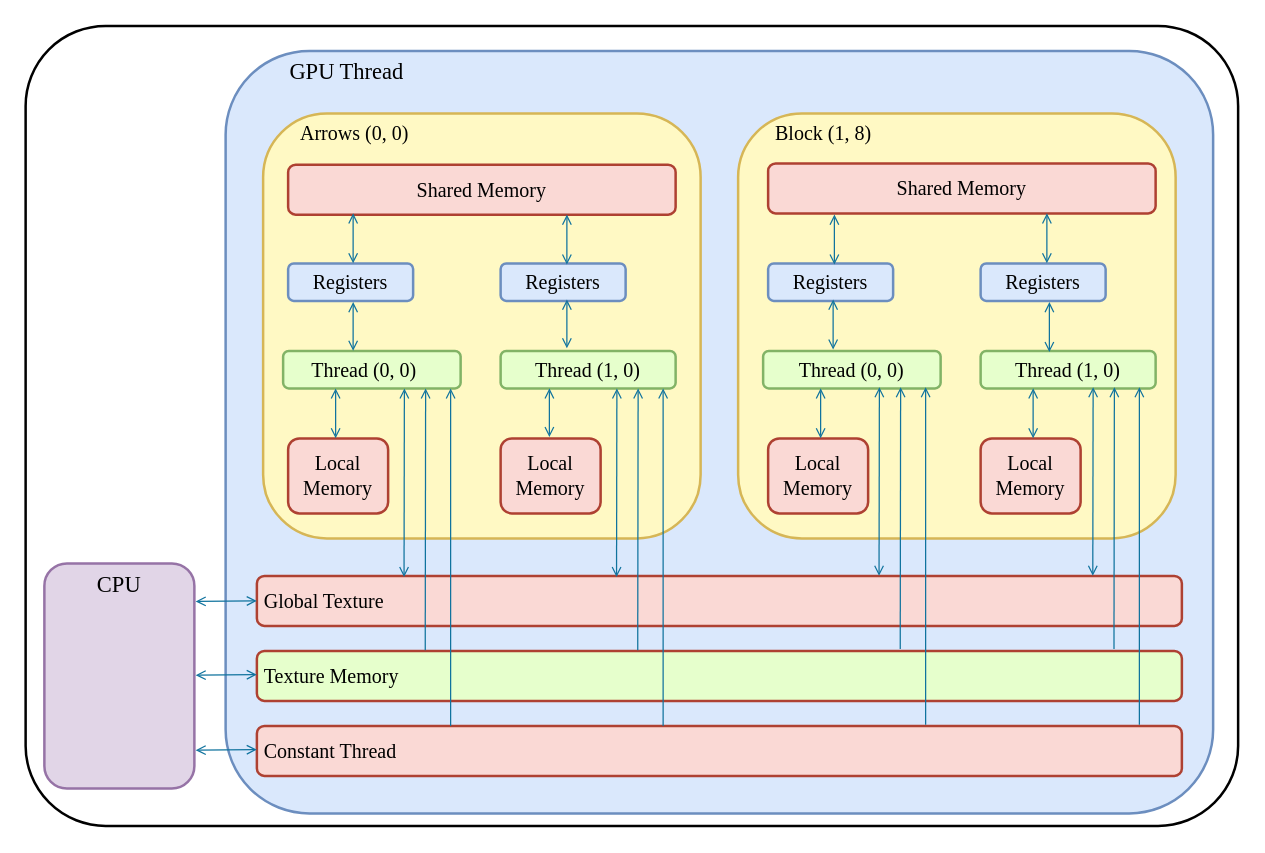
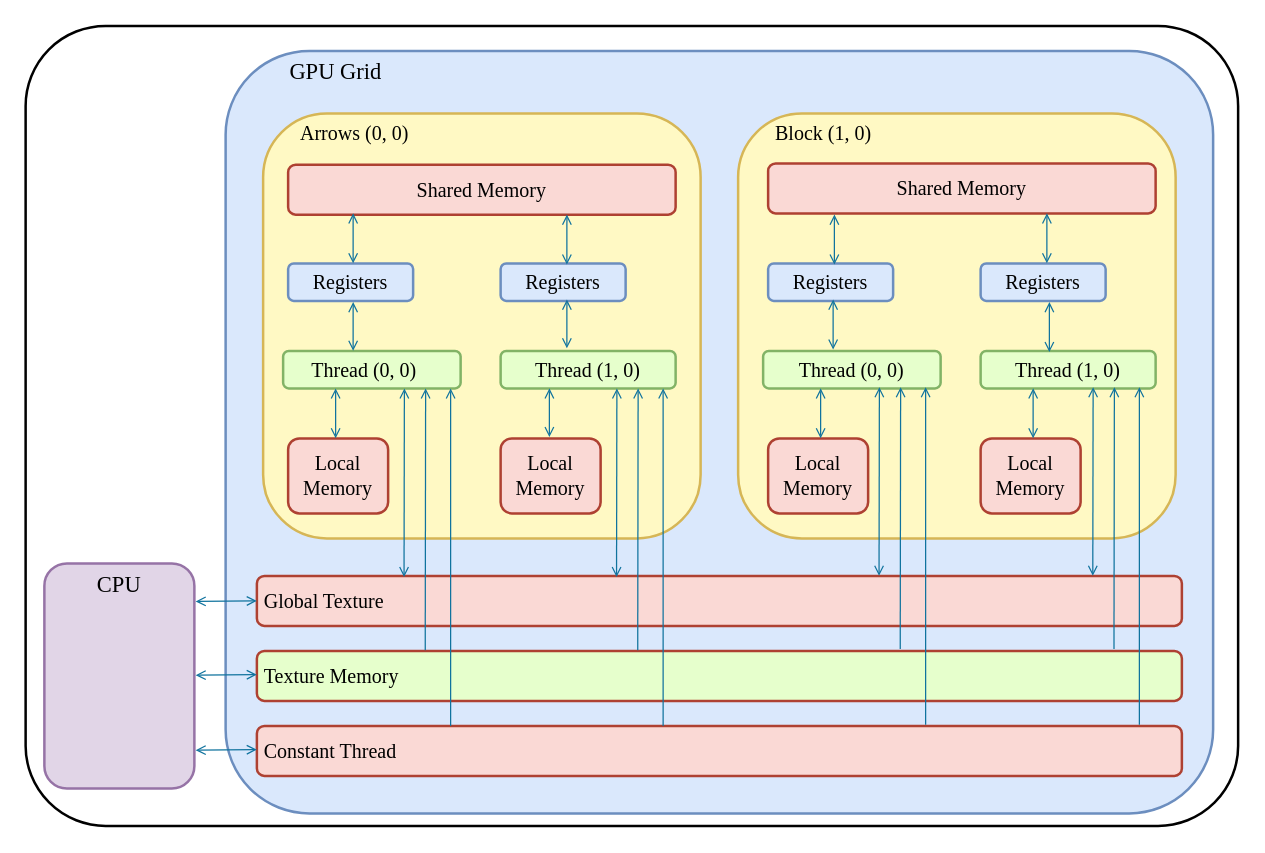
node "GPU Thread": label "GPU Thread" -> "GPU Grid"
node "Block (1, 8)": label "Block (1, 8)" -> "Block (1, 0)"
